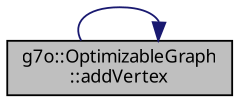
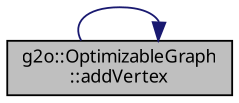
node "g7o::OptimizableGraph ::addVertex": label "g7o::OptimizableGraph ::addVertex" -> "g2o::OptimizableGraph ::addVertex"
